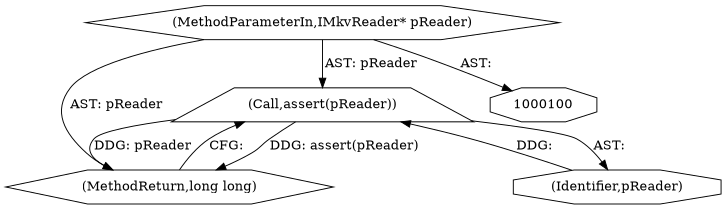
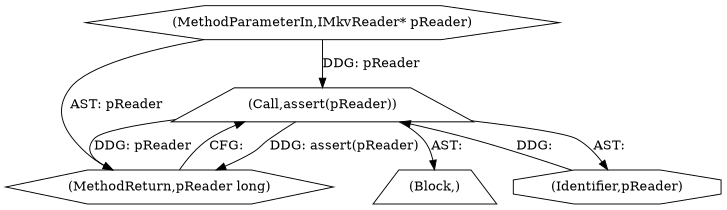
edge "(MethodParameterIn,IMkvReader* pReader)" -> "(Call,assert(pReader))": label "AST: pReader" -> "DDG: pReader"
node "1000100": removed
node "(MethodReturn,long long)": label "(MethodReturn,long long)" -> "(MethodReturn,pReader long)"
node "(Block,)": added
